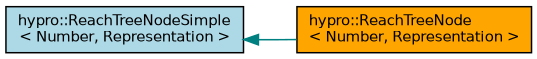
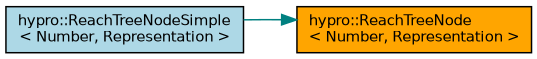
edge "hypro::ReachTreeNode < Number, Representation >" -> "hypro::ReachTreeNodeSimple < Number, Representation >": reversed
